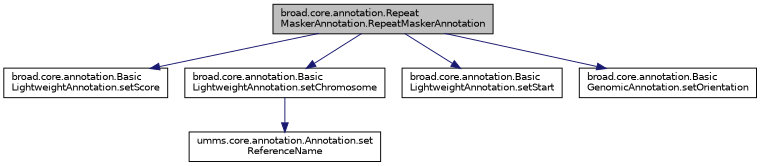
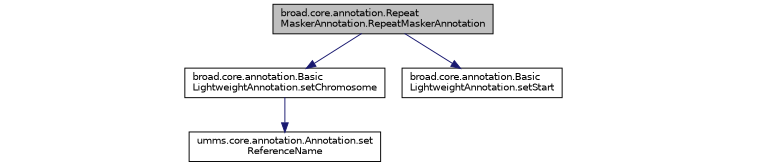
node "broad.core.annotation.Basic LightweightAnnotation.setScore": removed
node "broad.core.annotation.Basic GenomicAnnotation.setOrientation": removed
